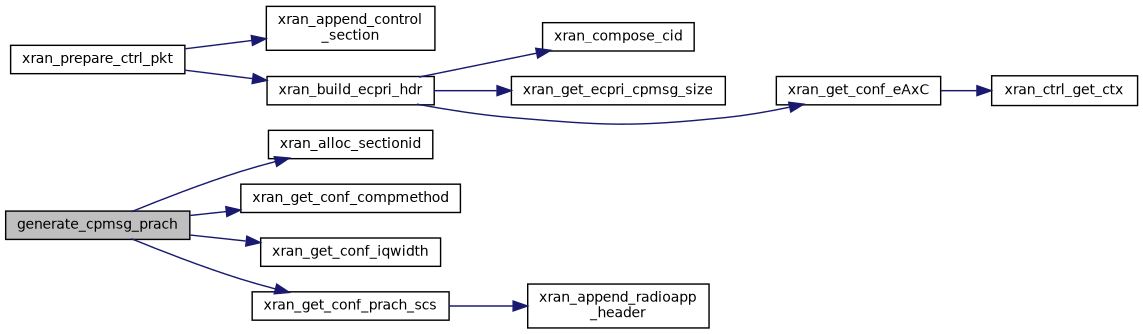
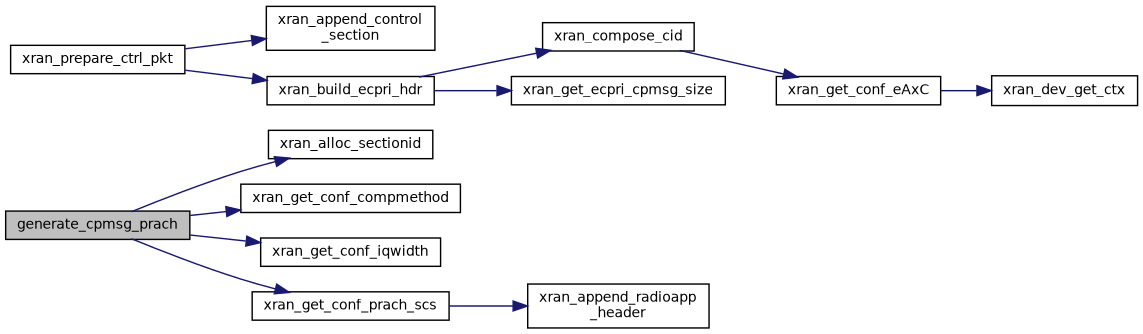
node "xran_ctrl_get_ctx": label "xran_ctrl_get_ctx" -> "xran_dev_get_ctx"
edge "xran_build_ecpri_hdr" -> "xran_get_conf_eAxC": now "xran_compose_cid" -> "xran_get_conf_eAxC"
